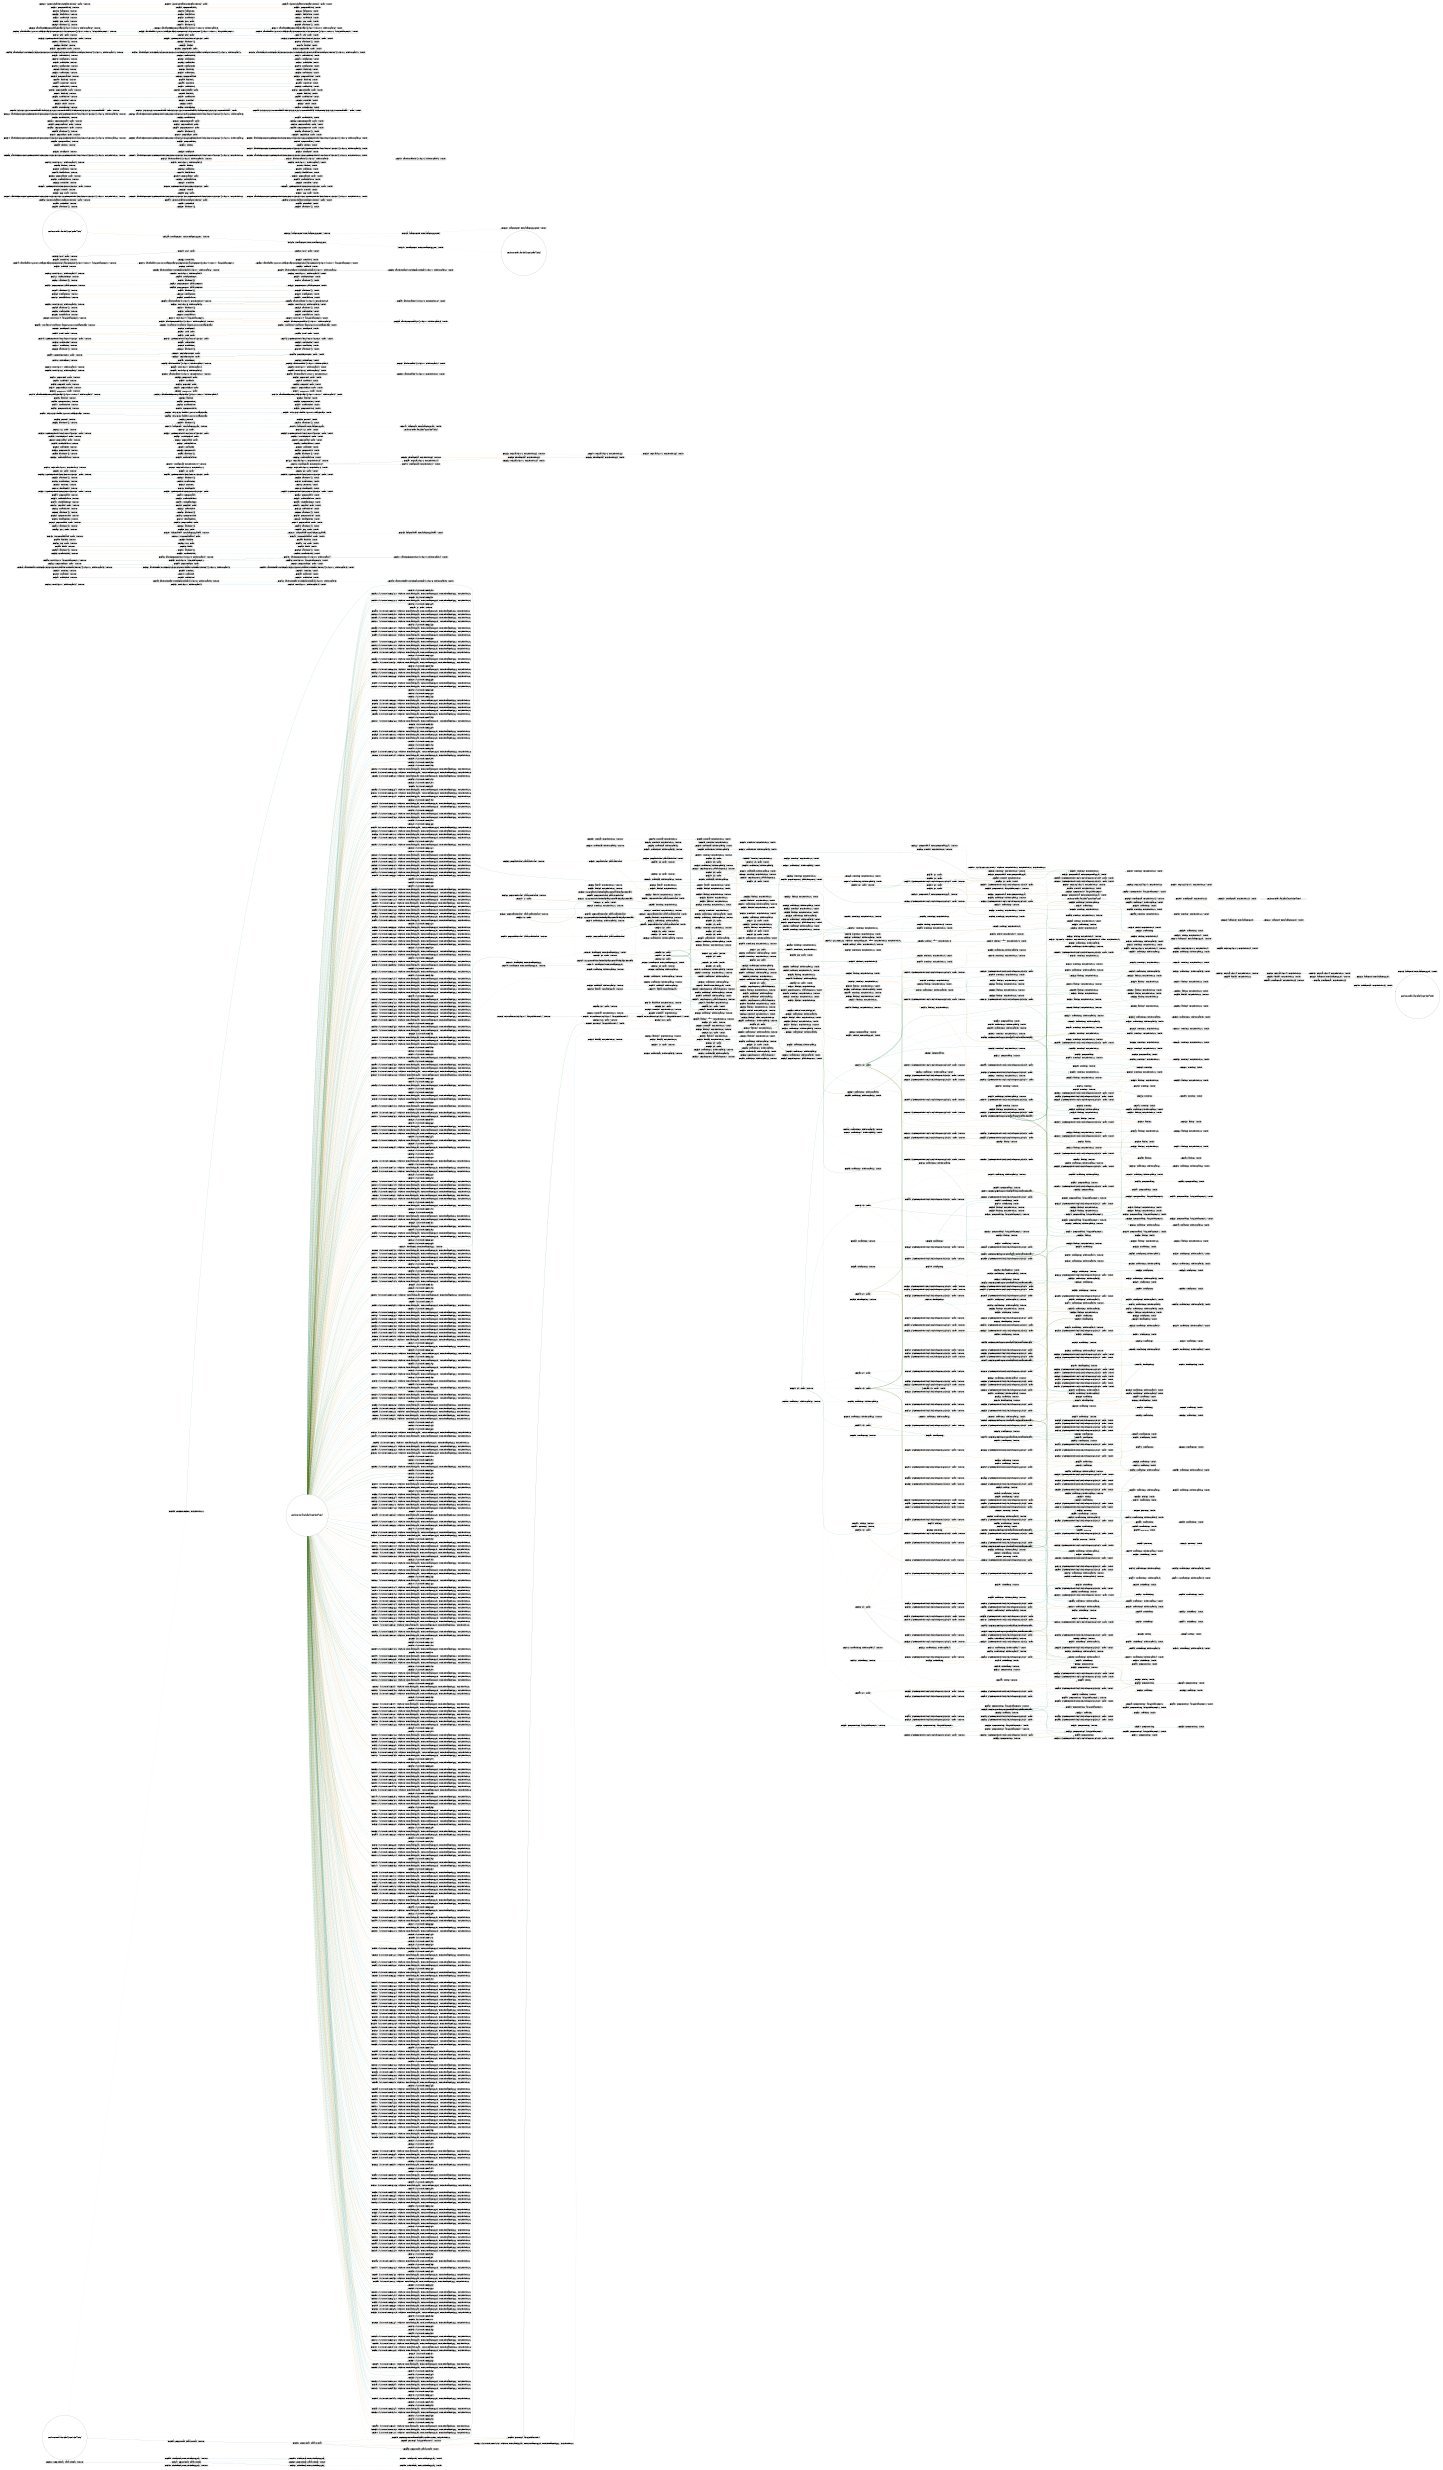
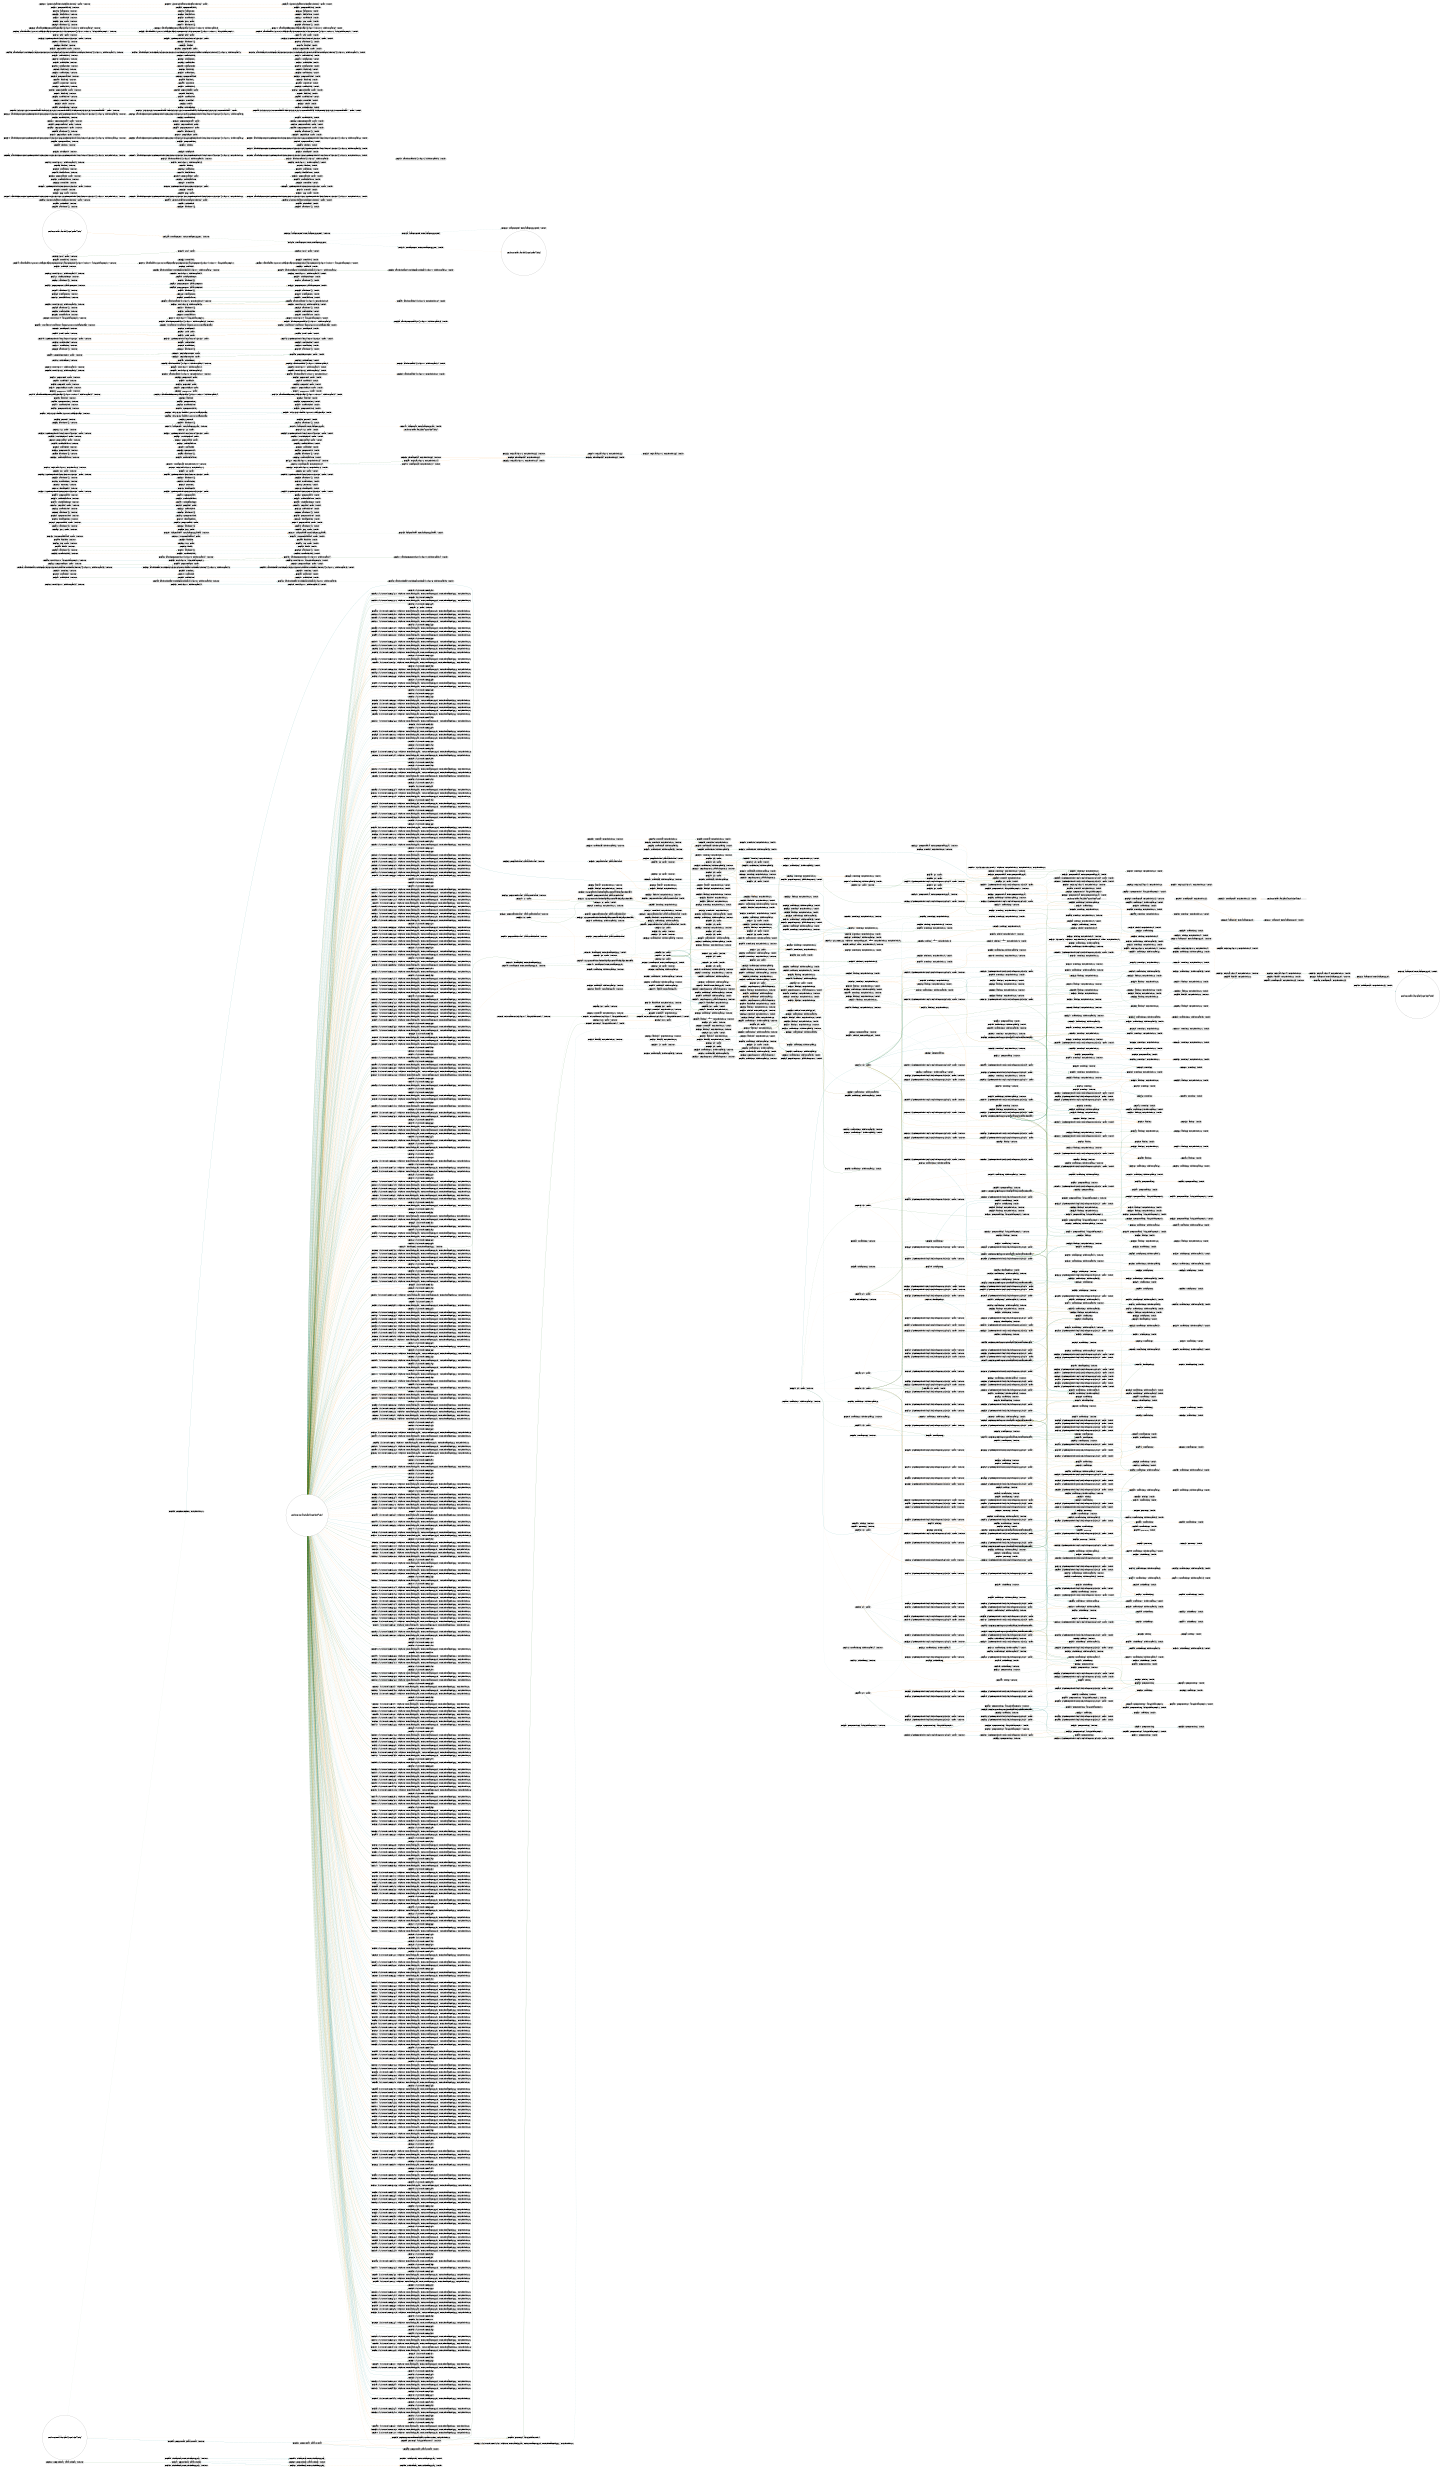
node "CE0x3f15a50": added
